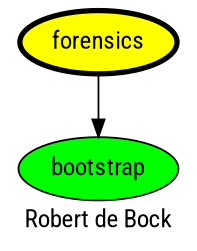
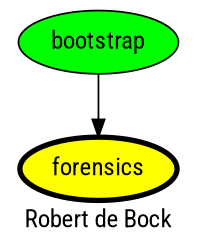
edge "forensics" -> "bootstrap": reversed
